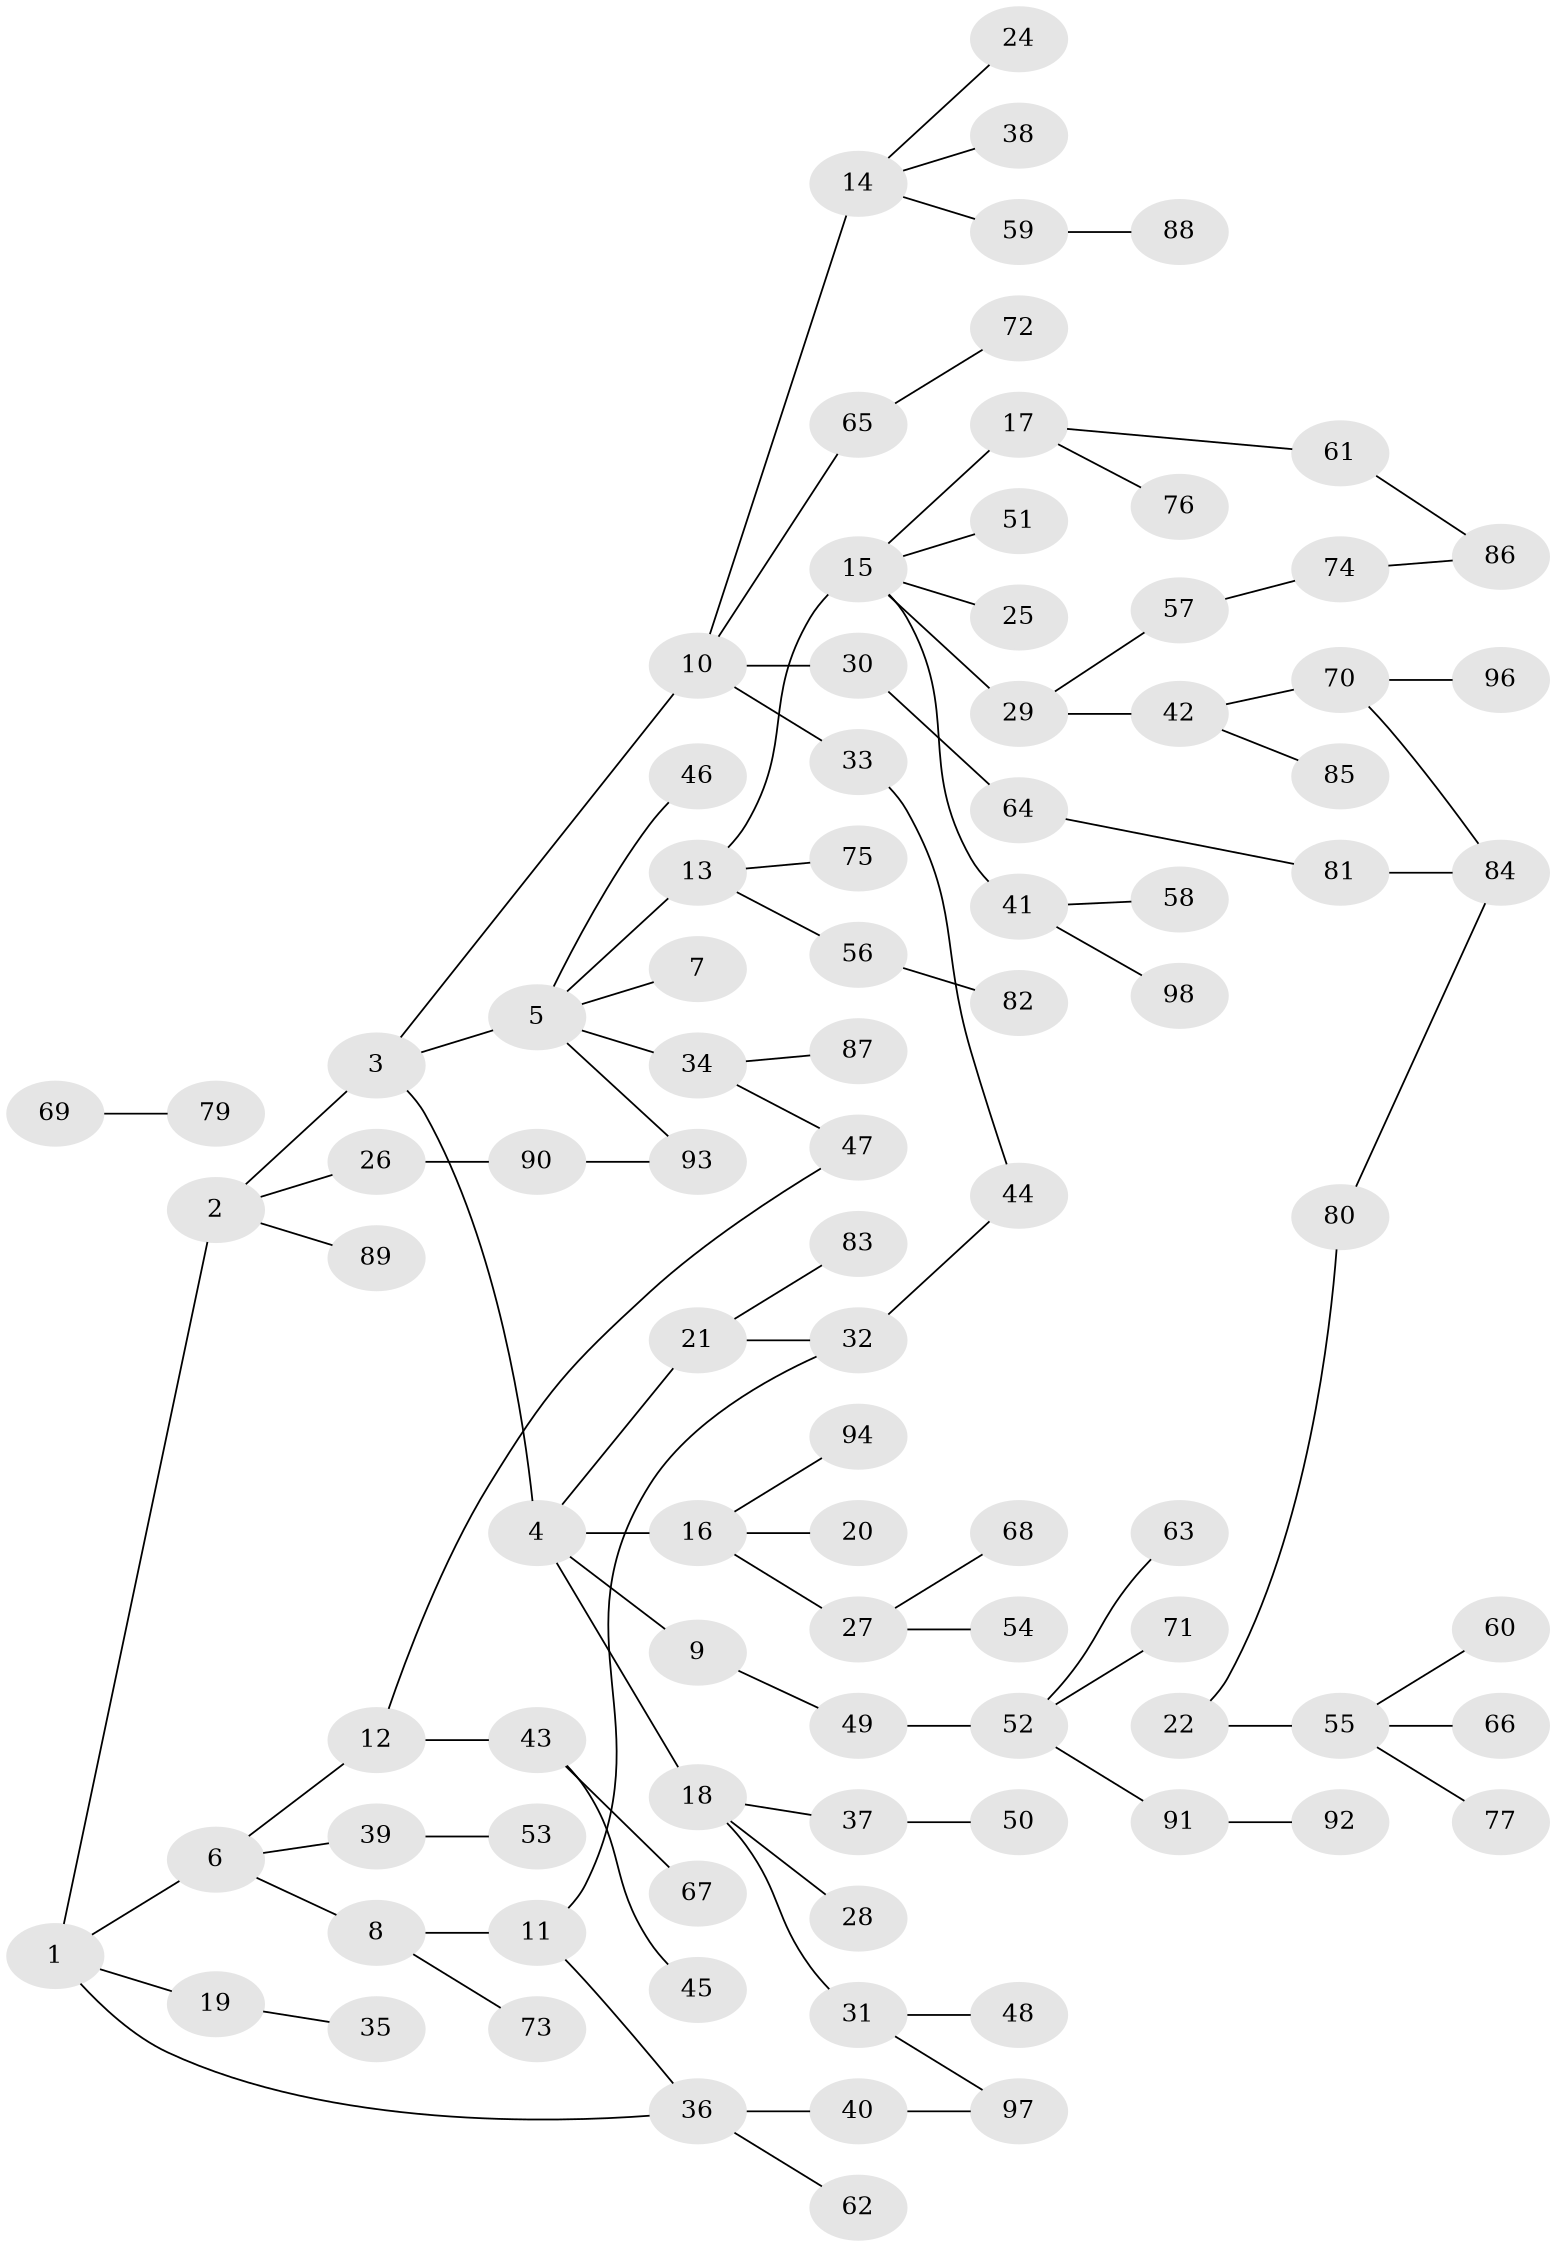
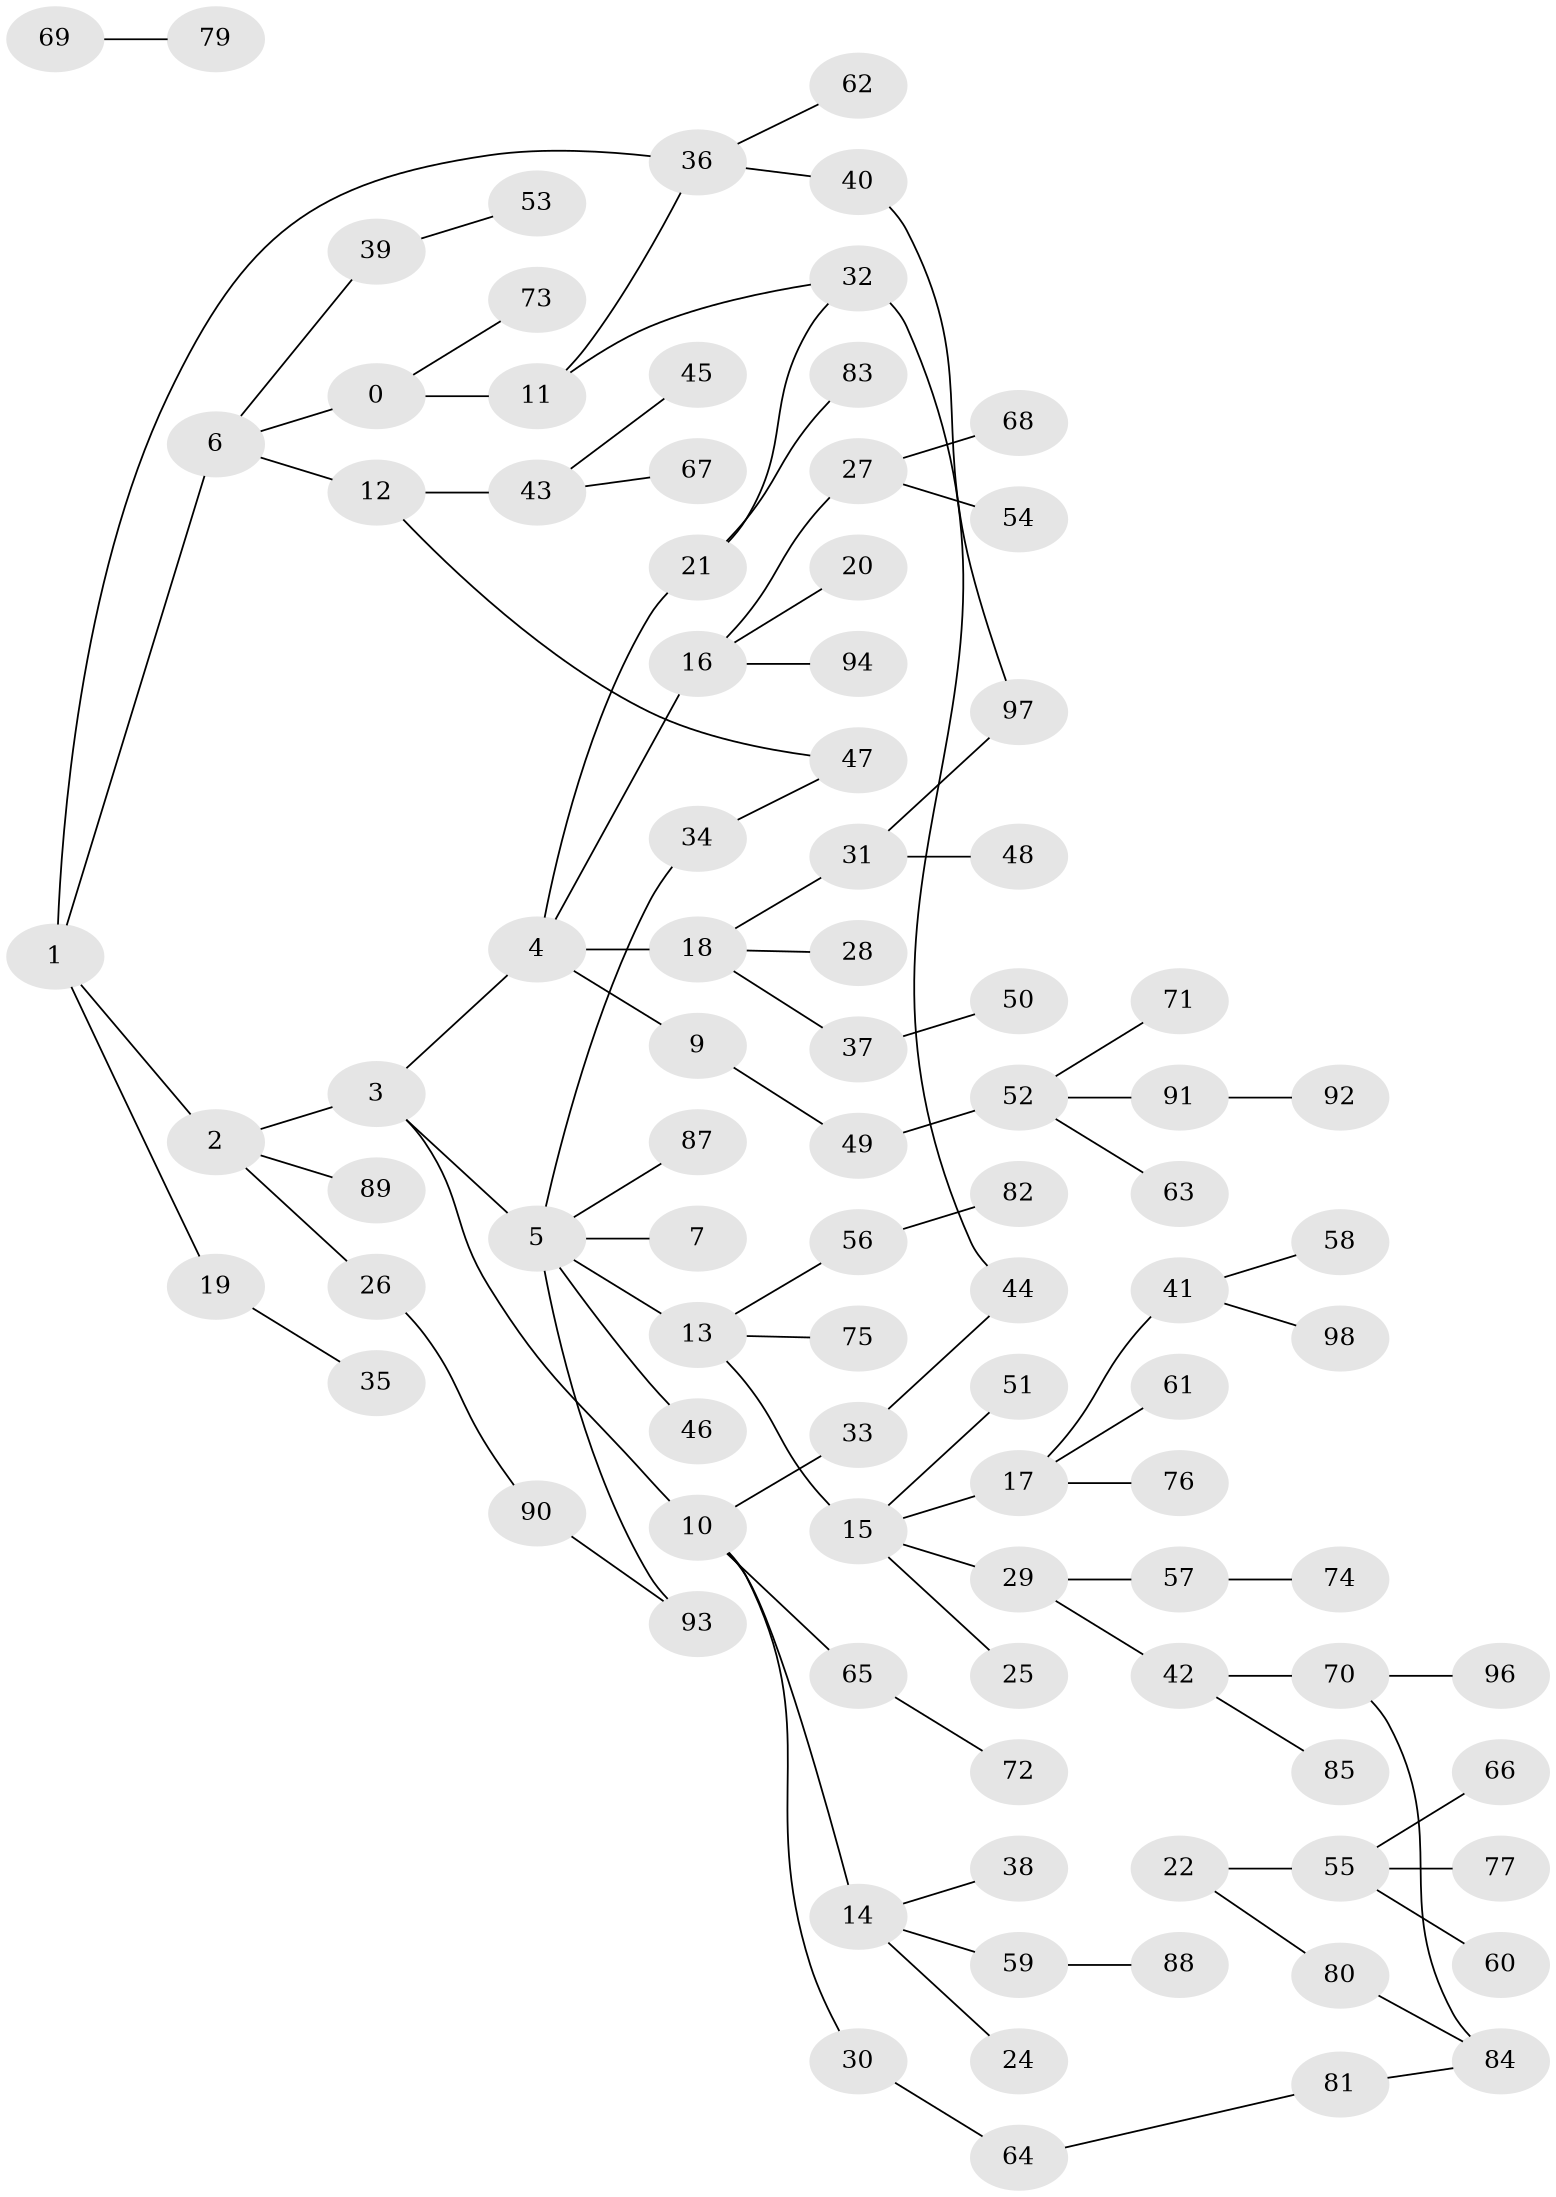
node "86": removed
edge "15" -- "41": now "17" -- "41"
edge "87" -- "34": now "87" -- "5"
node "8": label "8" -> "0"
